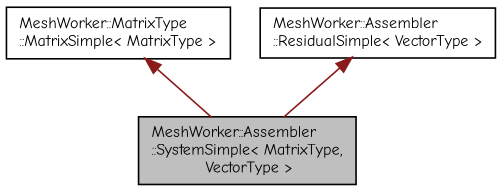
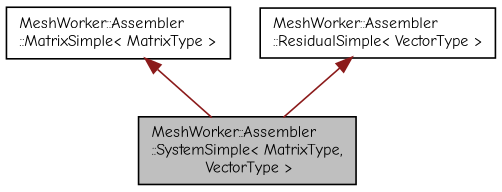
node "MeshWorker::MatrixType ::MatrixSimple< MatrixType >": label "MeshWorker::MatrixType ::MatrixSimple< MatrixType >" -> "MeshWorker::Assembler ::MatrixSimple< MatrixType >"
